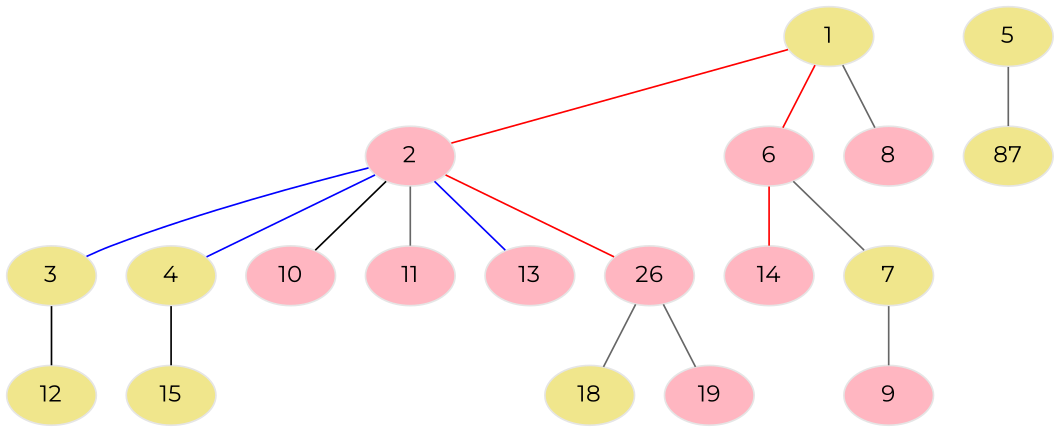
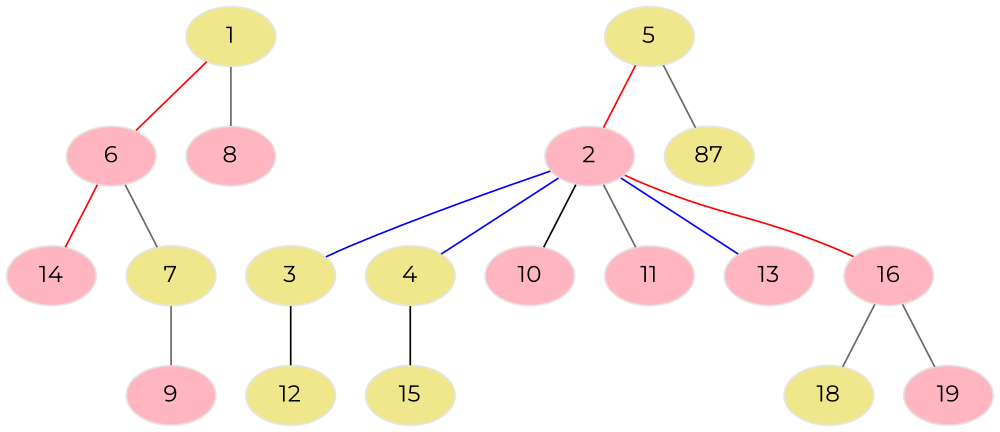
edge "1" -- "2": now "5" -- "2"
node "26": label "26" -> "16"
